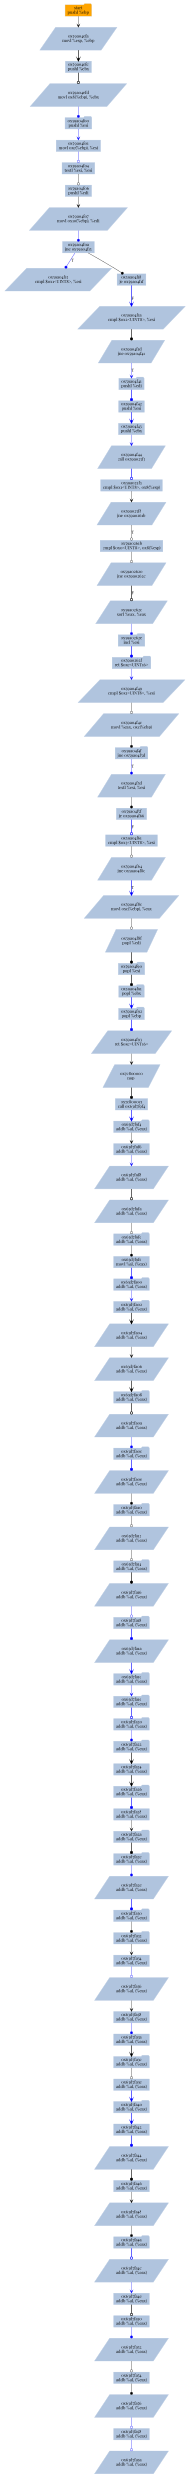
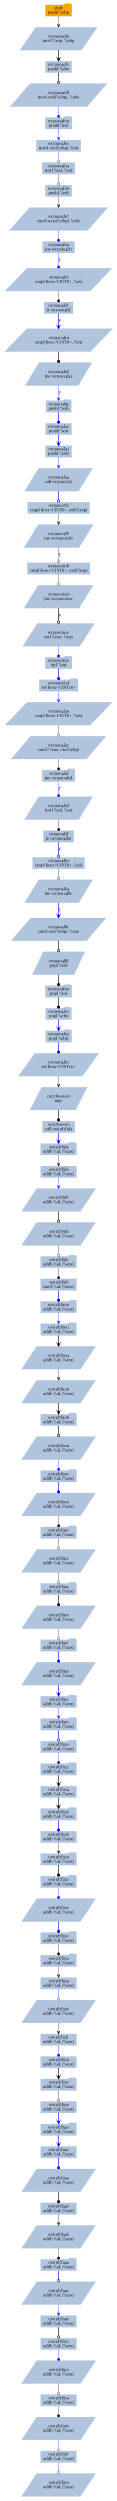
edge "0x59a04f0a jne 0x59a04f15" -> "0x59a04f18 je 0x59a04f1f": now "0x59a04f15 cmpl $0x1<UINT8>, %esi" -> "0x59a04f18 je 0x59a04f1f"
edge "0x59a04f8c movl 0xc(%ebp), %eax" -> "0x59a04f8f popl %edi": style solid -> bold
